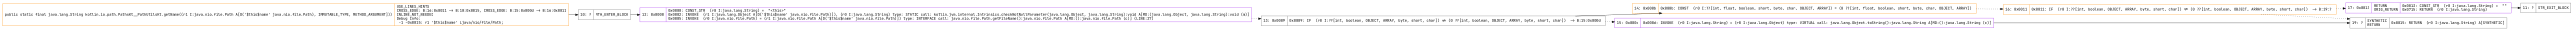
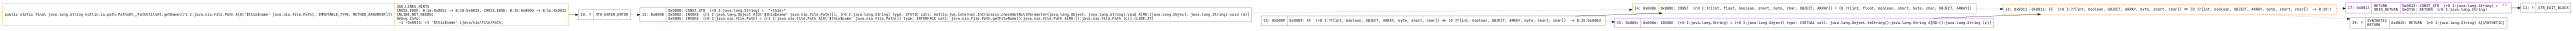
node "10: ?": text "MTH_ENTER_BLOCK" -> "MTH_ENTER_ENTER"
edge "10: ?" -> "12: 0x0000": style solid -> dotted
edge "12: 0x0000" -> "13: 0x0009": now "12: 0x0000" -> "14: 0x000b"
edge "15: 0x000d" -> "19: ?": now "15: 0x000d" -> "16: 0x0011"
